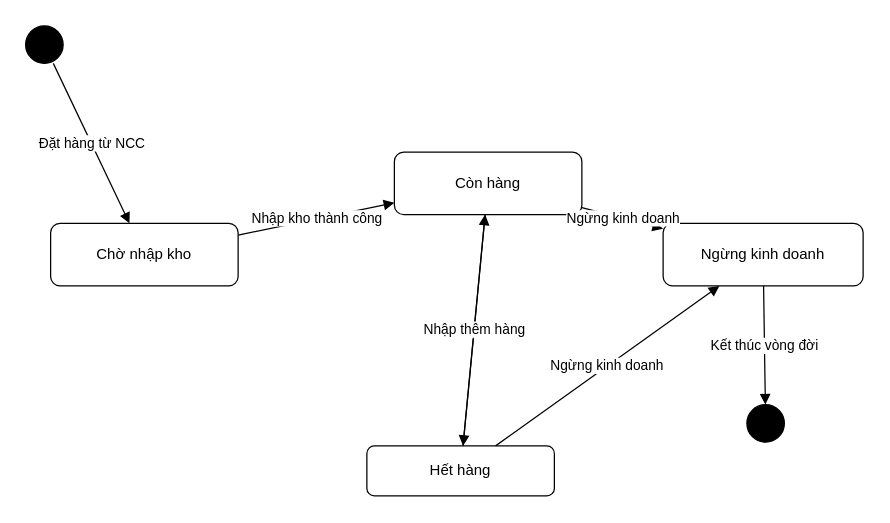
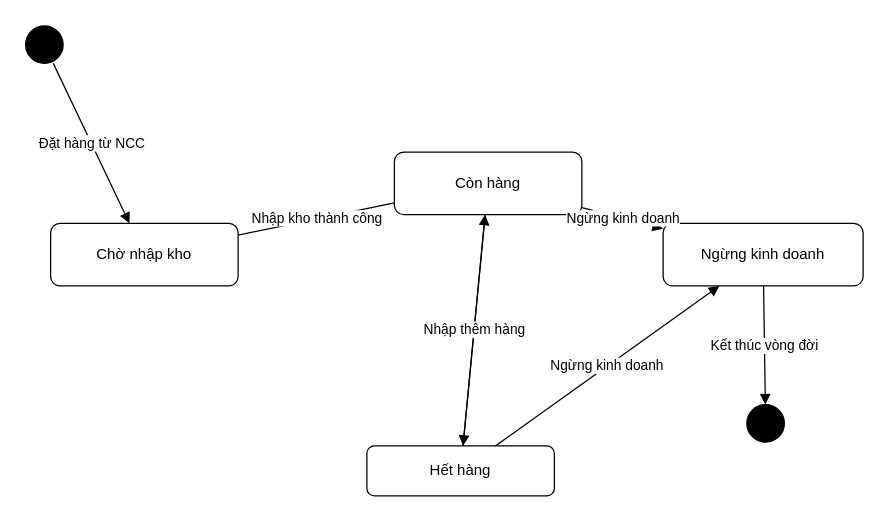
edge "Chờ nhập kho" -> "Còn hàng": arrowhead block -> none
